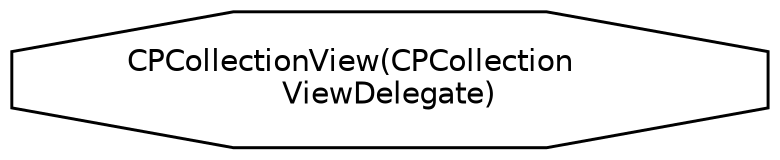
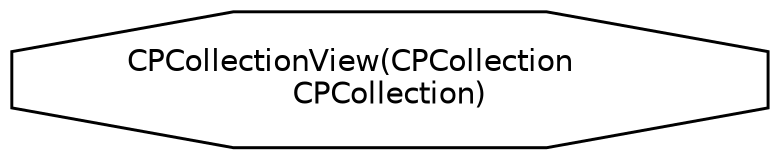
node "CPCollectionView(CPCollection ViewDelegate)": label "CPCollectionView(CPCollection ViewDelegate)" -> "CPCollectionView(CPCollection CPCollection)"
